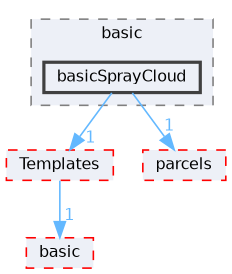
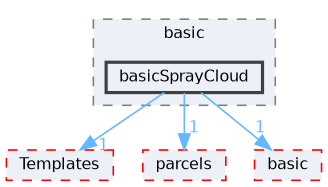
edge "Templates" -> "basic": now "basicSprayCloud" -> "basic"
